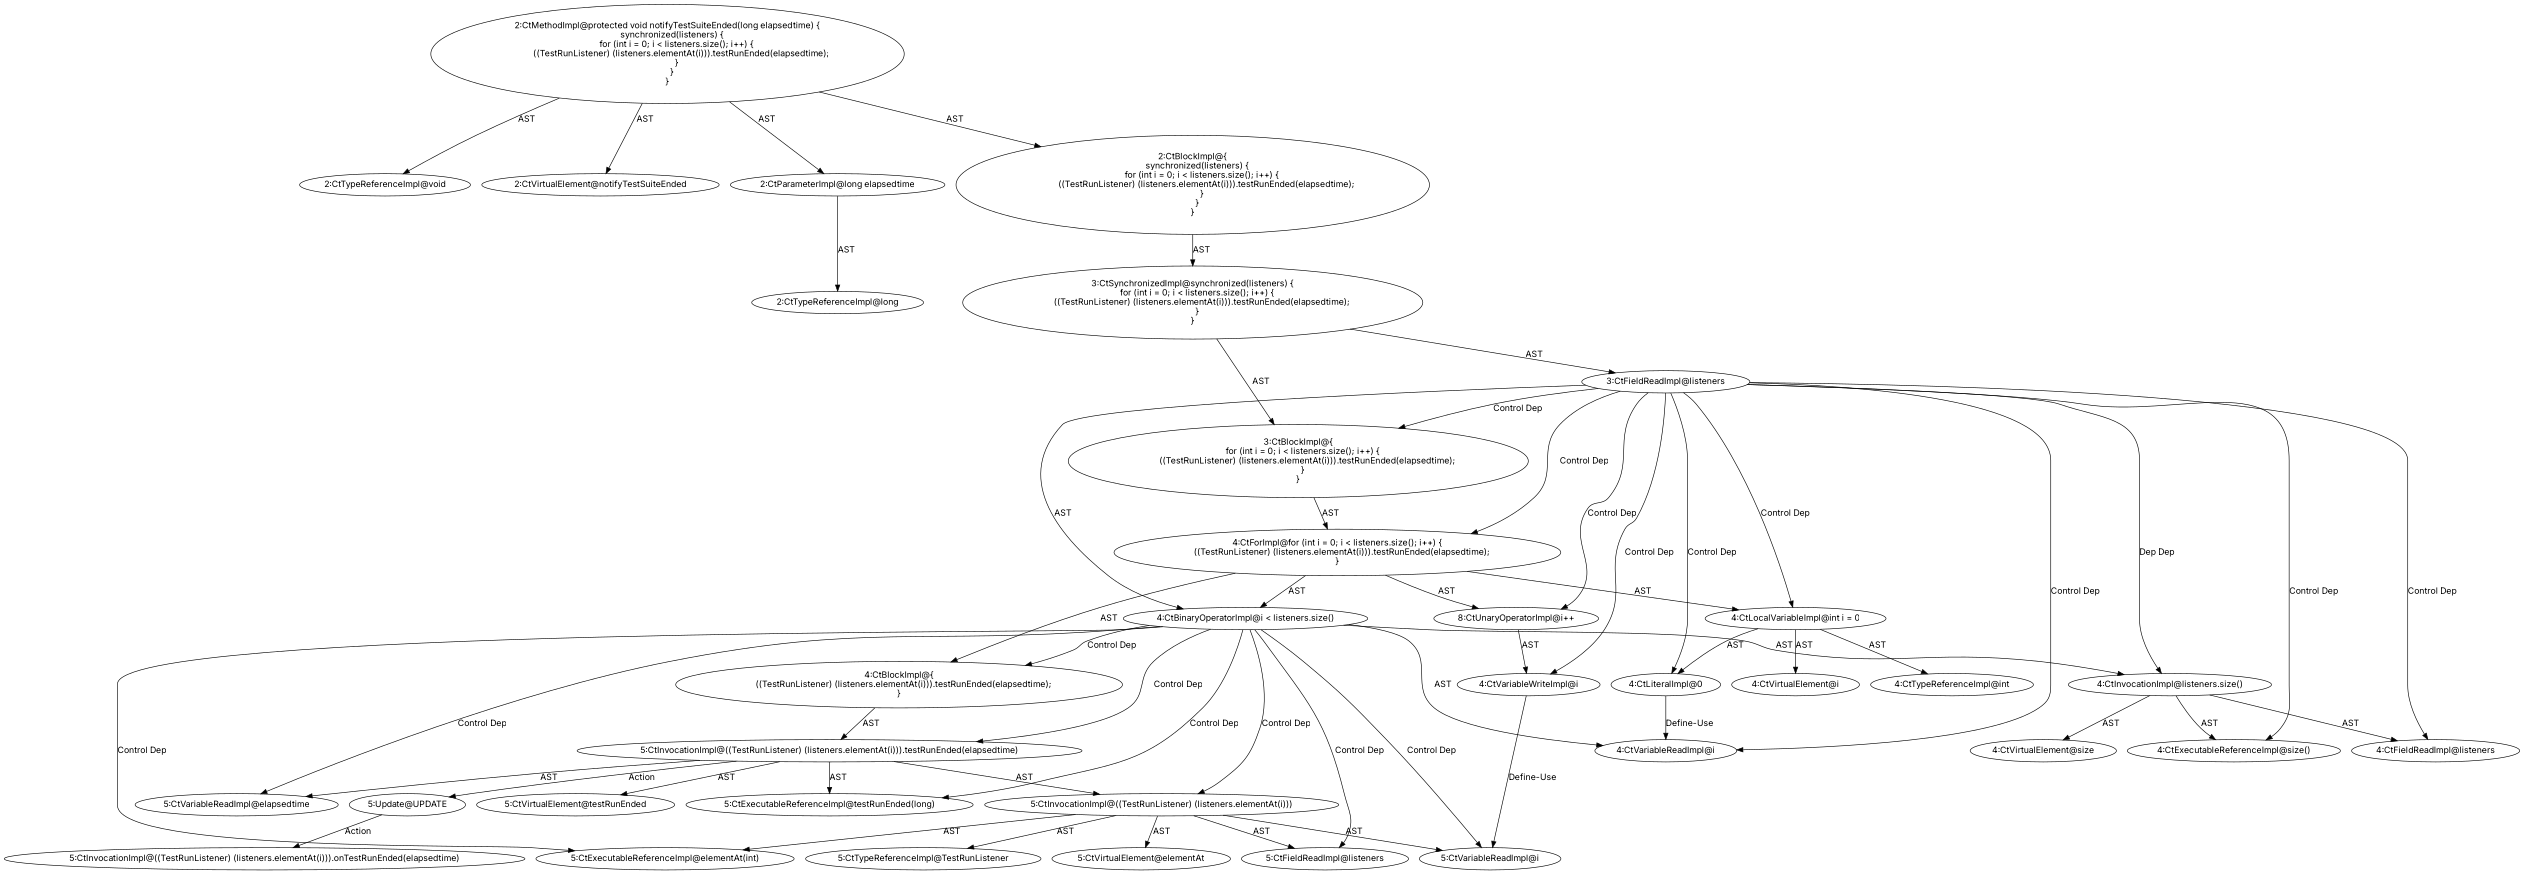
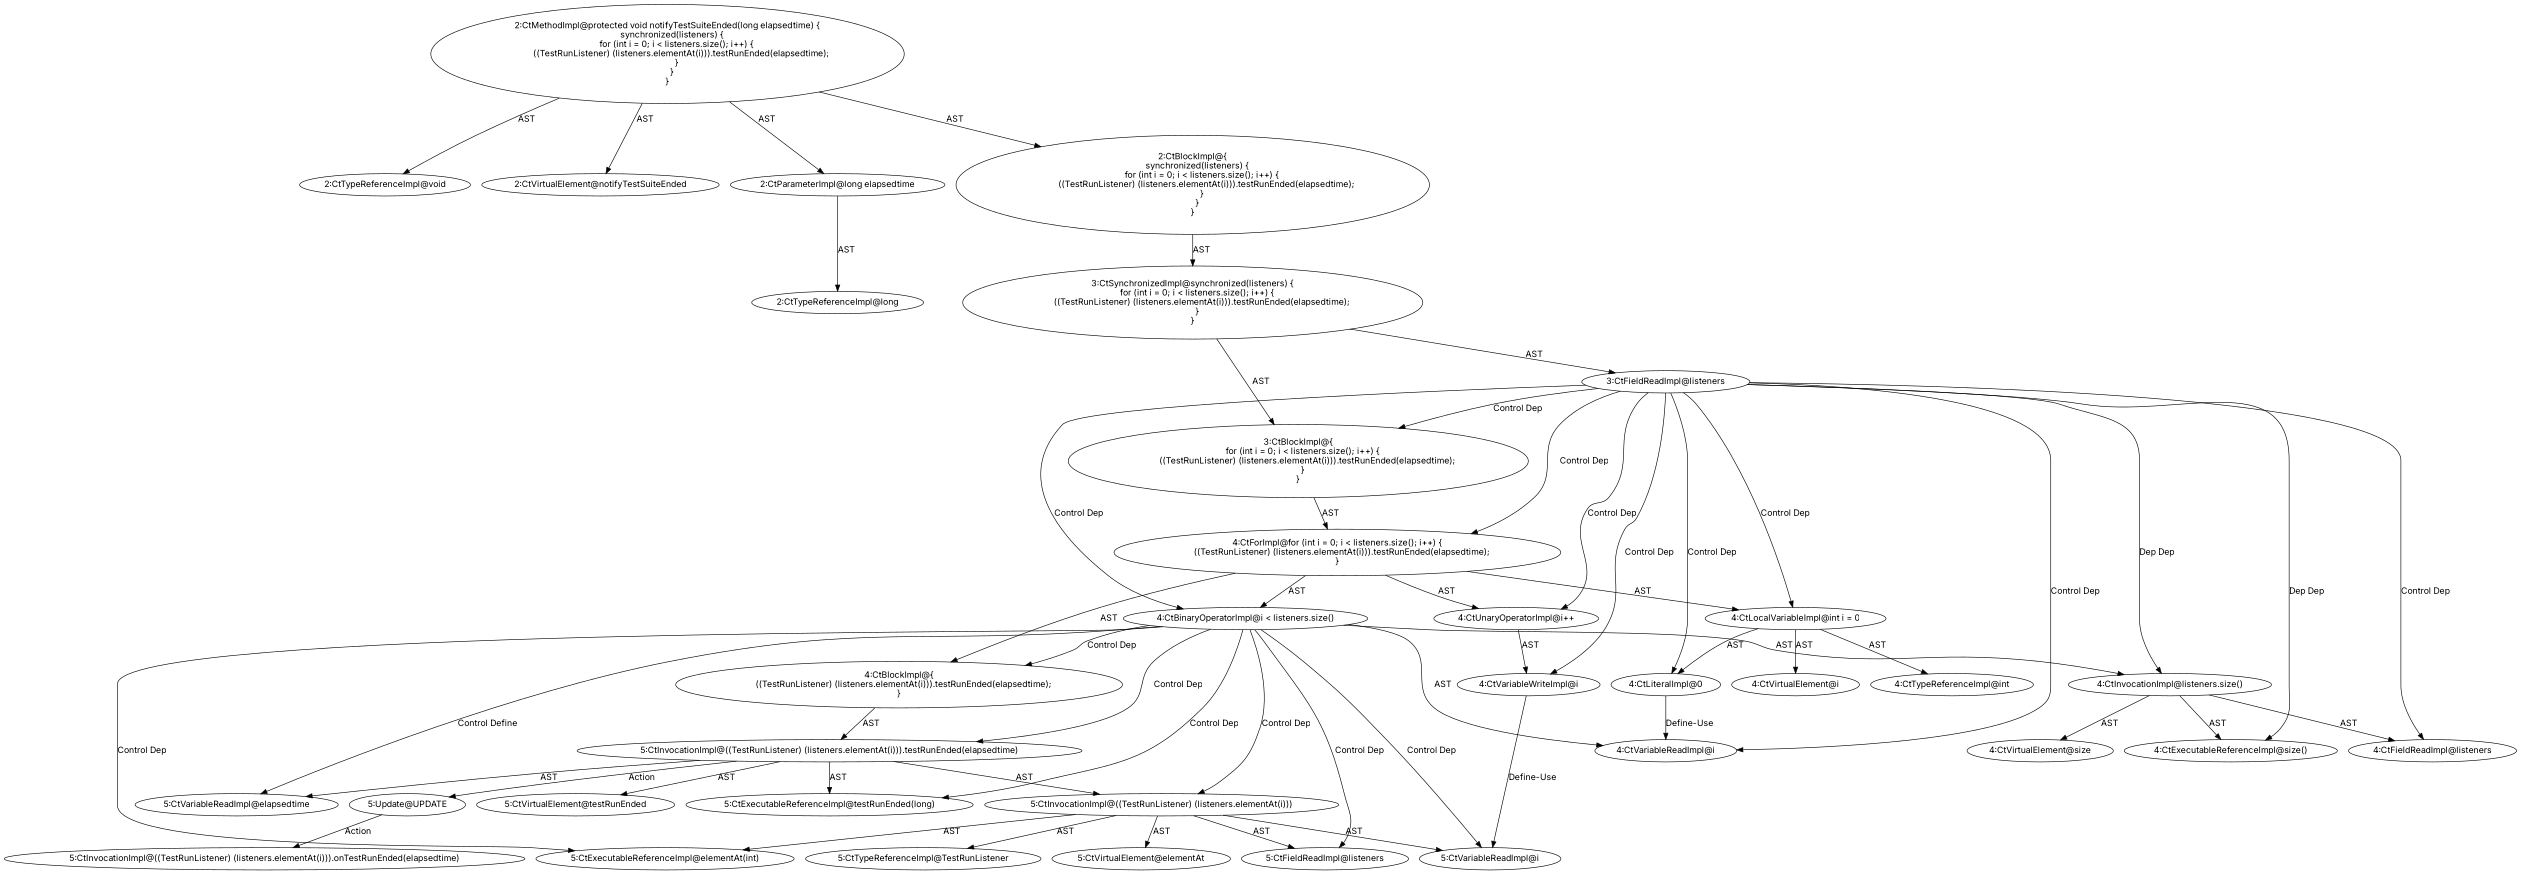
edge "3:CtFieldReadImpl@listeners" -> "4:CtBinaryOperatorImpl@i < listeners.size()": label "AST" -> "Control Dep"
edge "3:CtFieldReadImpl@listeners" -> "4:CtExecutableReferenceImpl@size()": label "Control Dep" -> "Dep Dep"
node "8:CtUnaryOperatorImpl@i++": label "8:CtUnaryOperatorImpl@i++" -> "4:CtUnaryOperatorImpl@i++"
edge "4:CtBinaryOperatorImpl@i < listeners.size()" -> "5:CtVariableReadImpl@elapsedtime": label "Control Dep" -> "Control Define"
